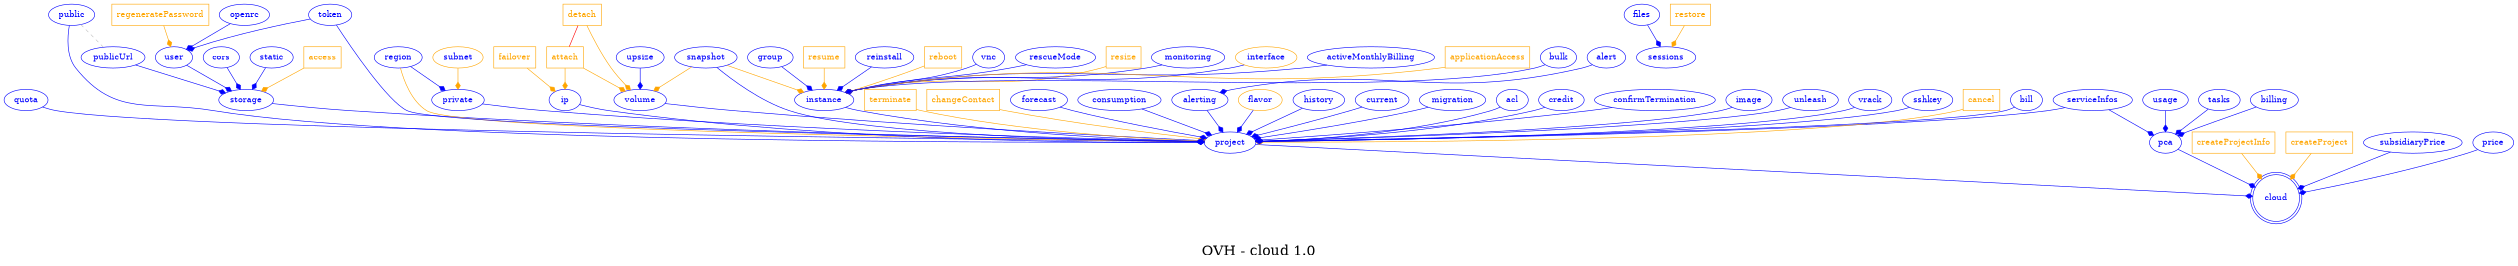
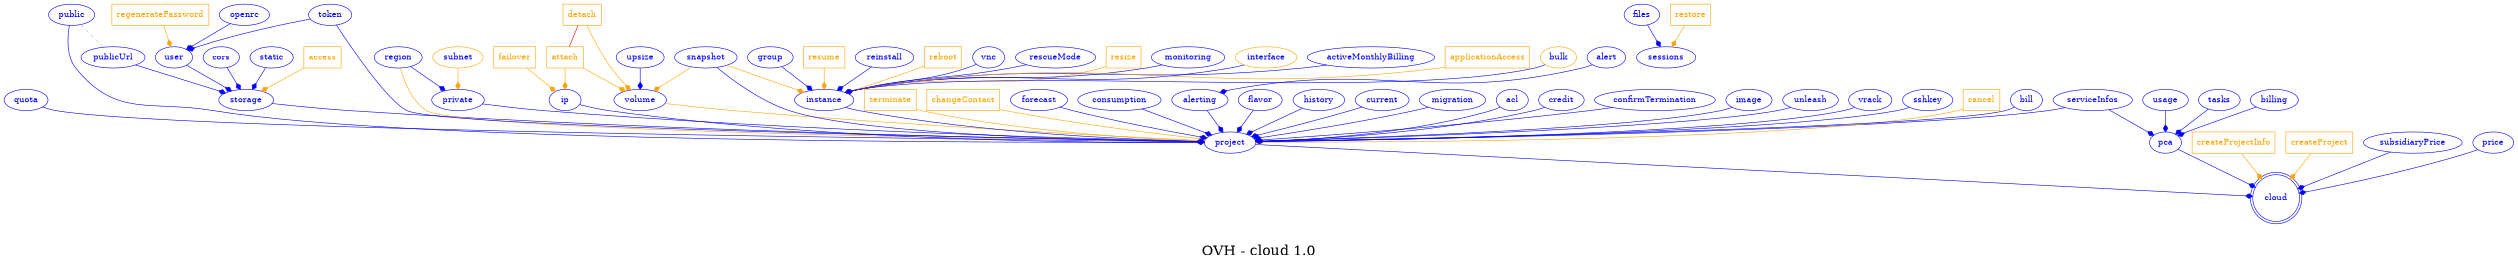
node "bulk": color blue -> orange
node "flavor": color orange -> blue
edge "volume" -> "project": color blue -> orange
